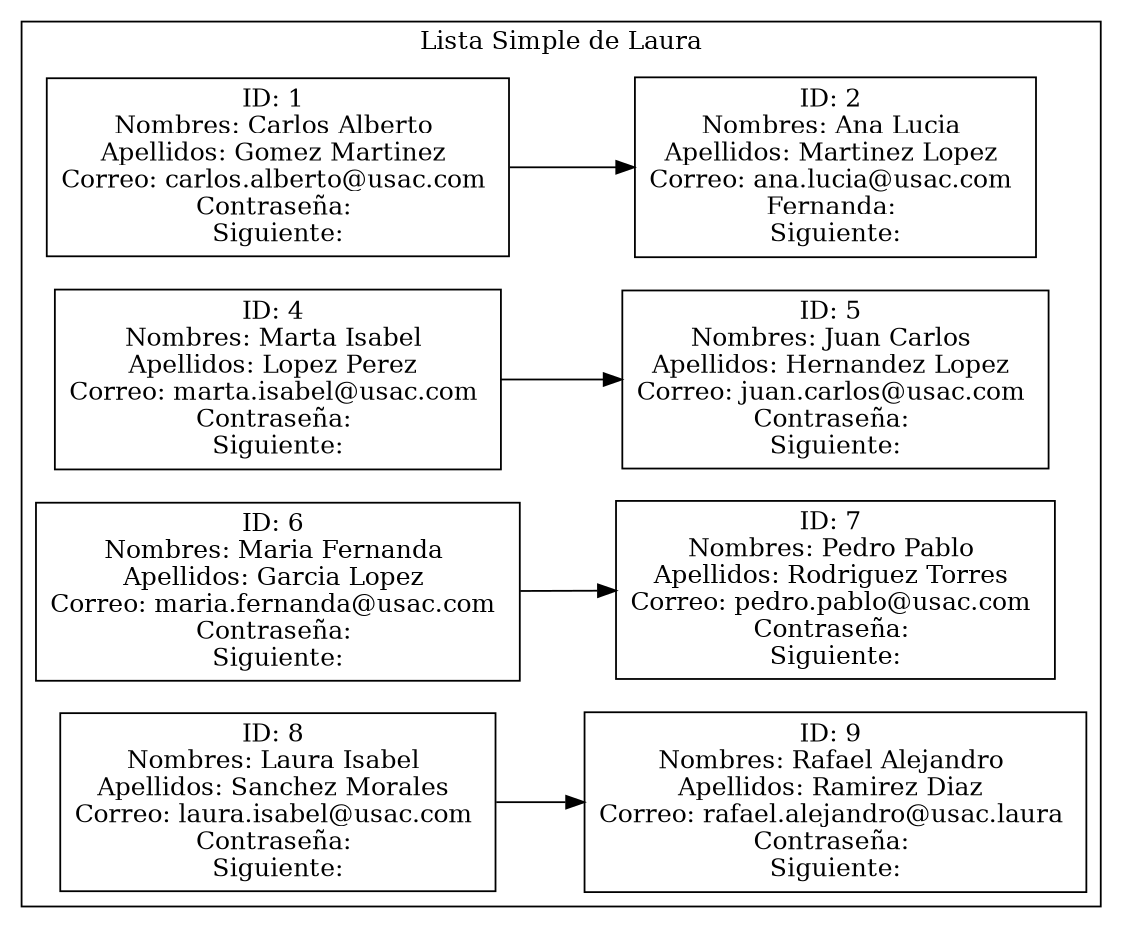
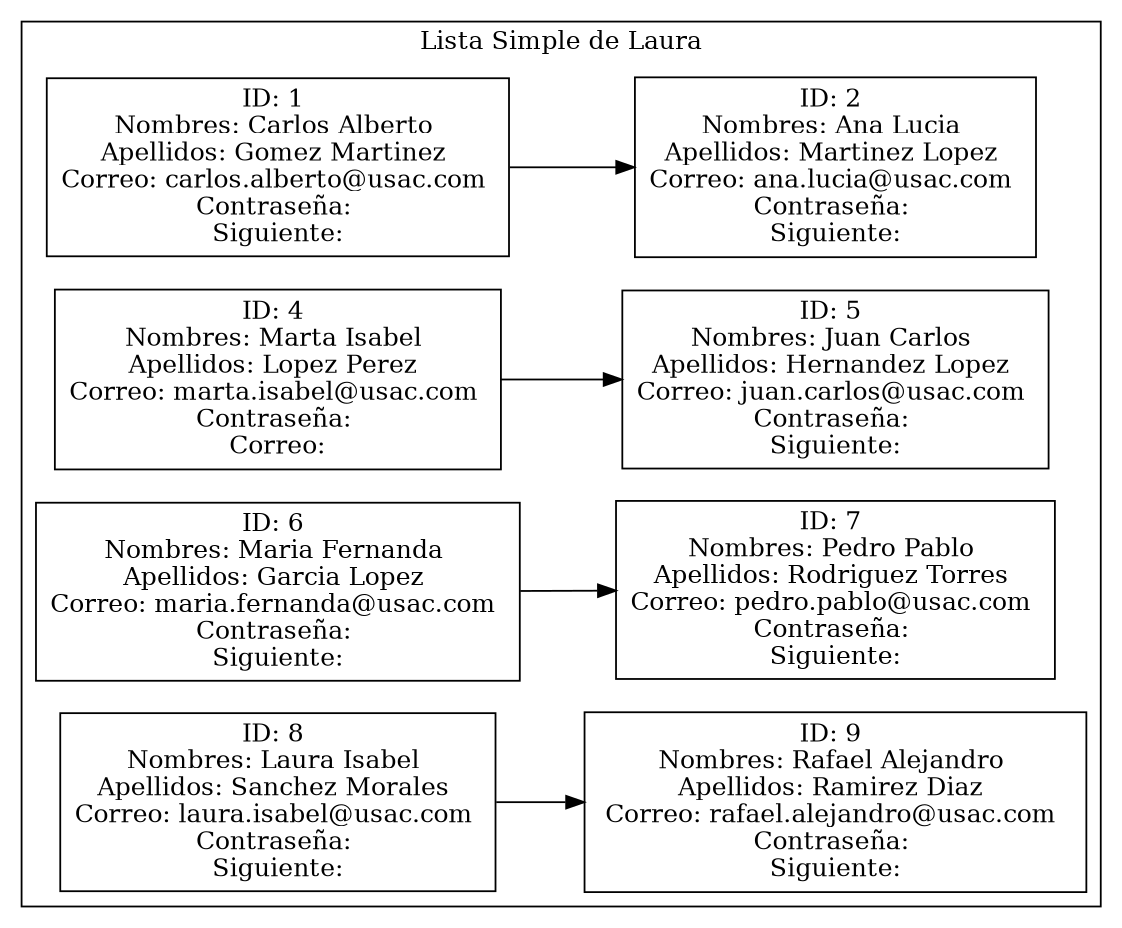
node "ID: 2": text "Fernanda:" -> "Contraseña:"
node "ID: 4": text "Siguiente:" -> "Correo:"
node "ID: 9": text "Correo: rafael.alejandro@usac.laura" -> "Correo: rafael.alejandro@usac.com"
